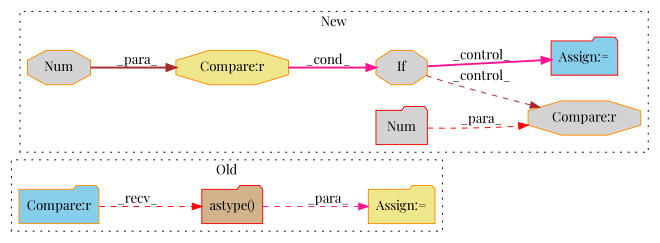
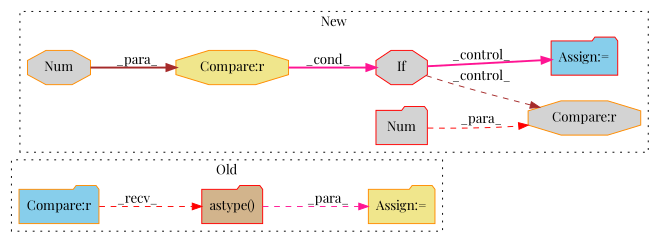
node "If": color darkorange -> red
